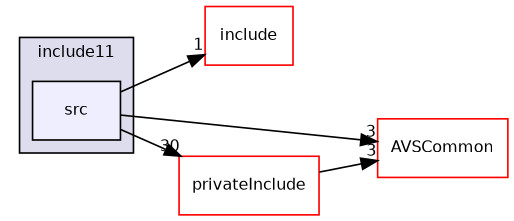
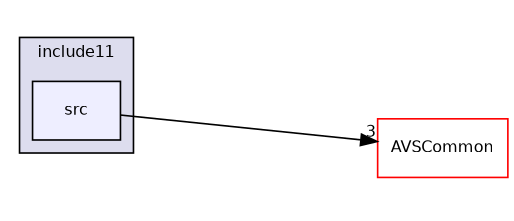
node "include": removed
node "privateInclude": removed
